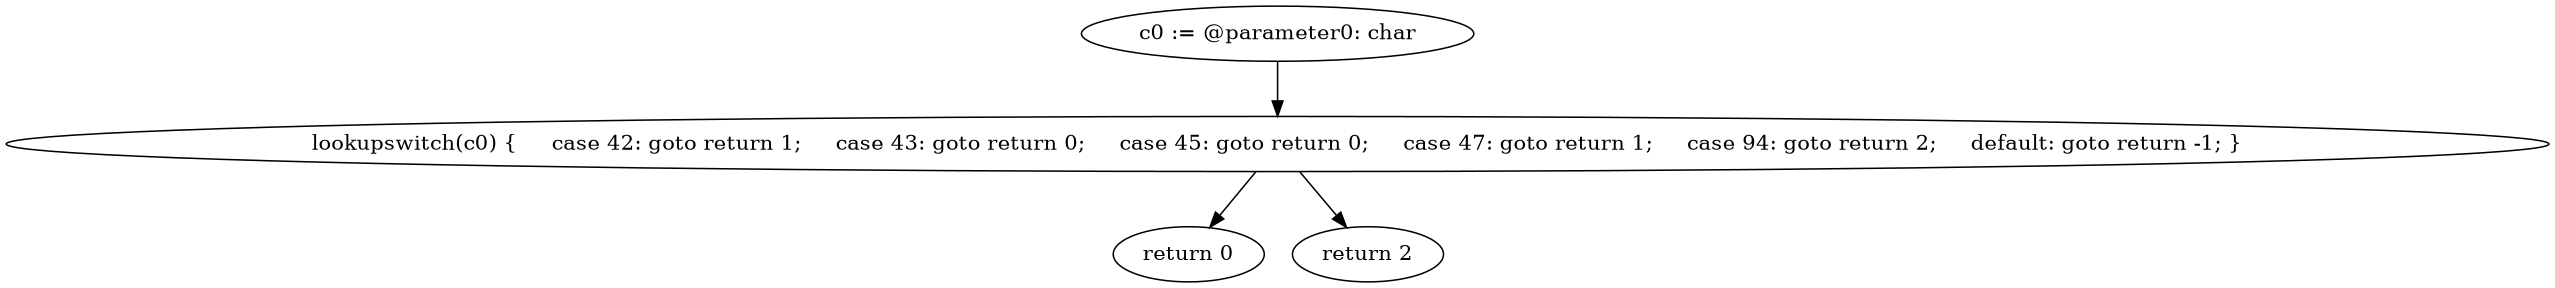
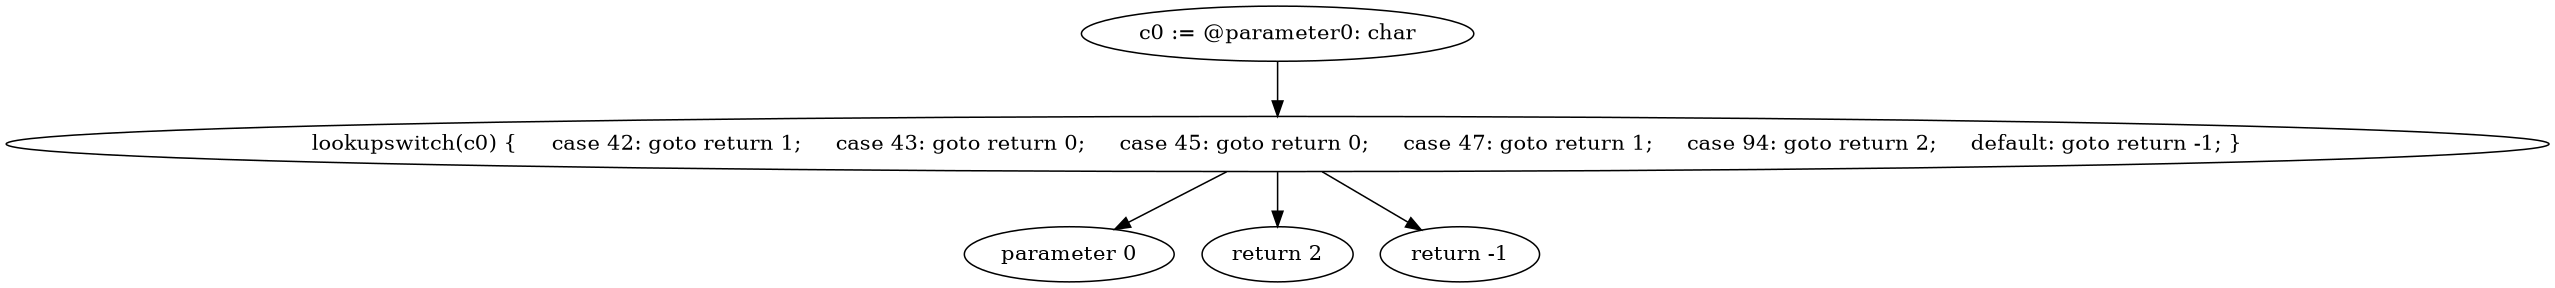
node "return 0": label "return 0" -> "parameter 0"
node "return -1": added
